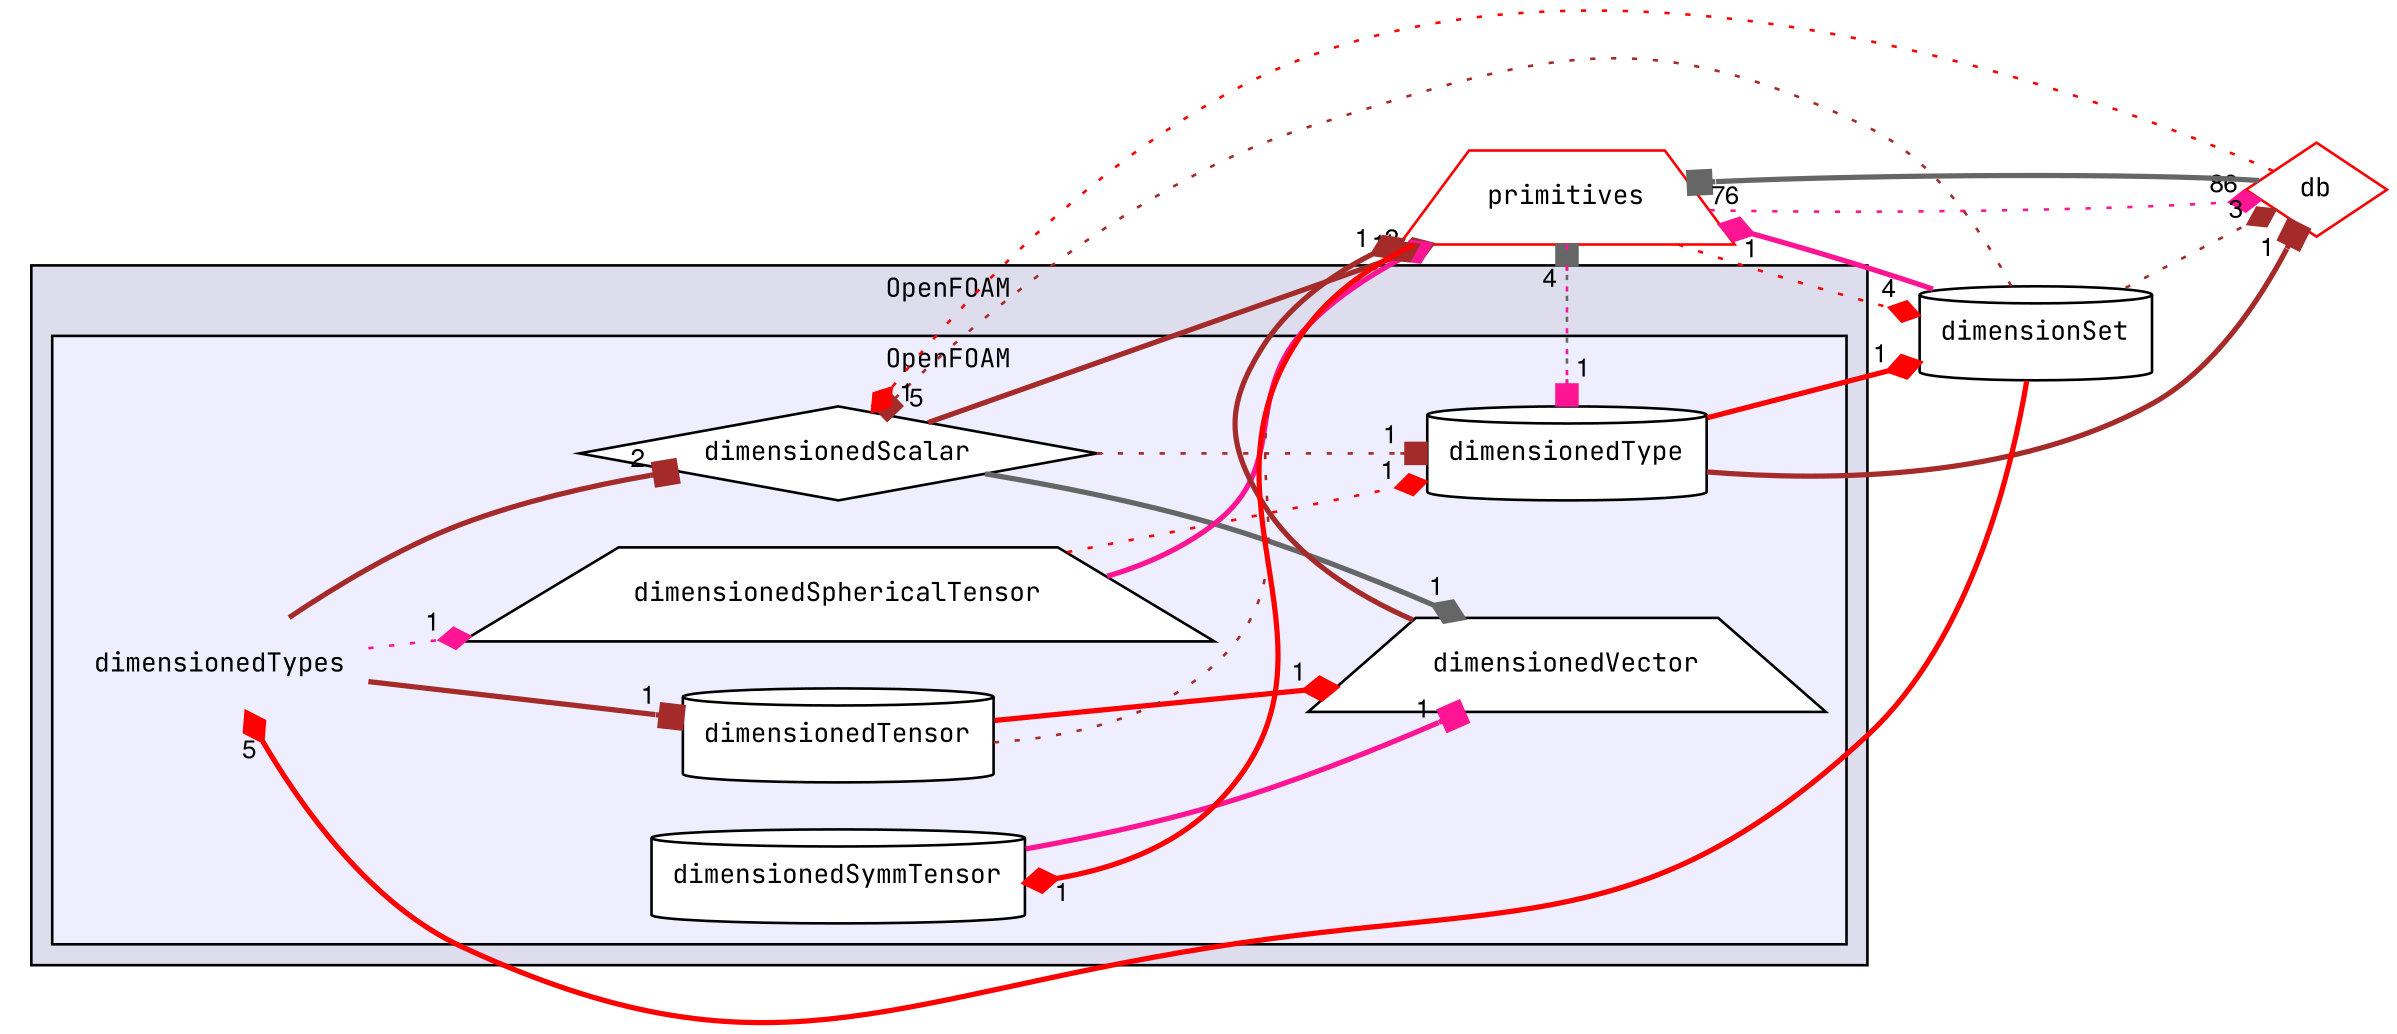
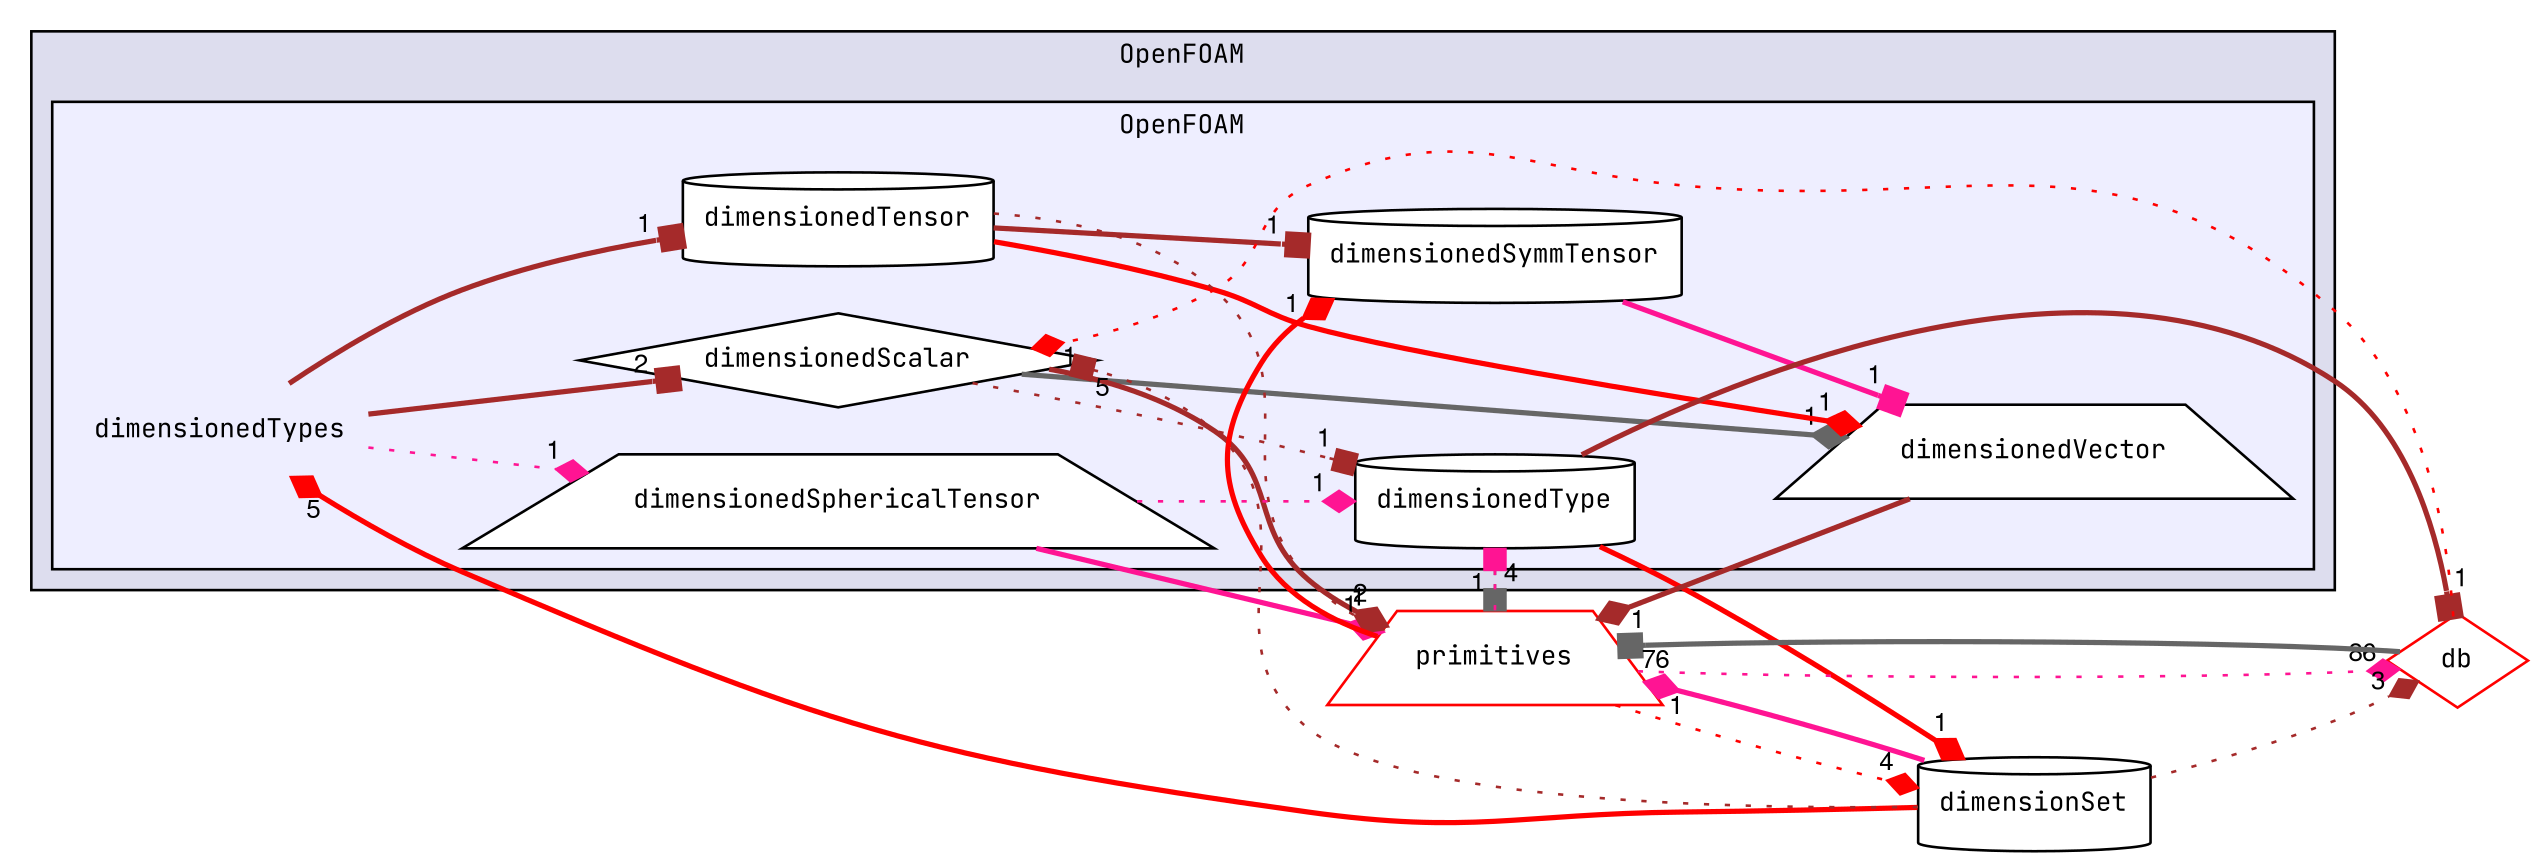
edge "dimensionedTensor" -> "dimensionedSymmTensor": added
edge "dimensionedSphericalTensor" -> "dimensionedType": color red -> deeppink
